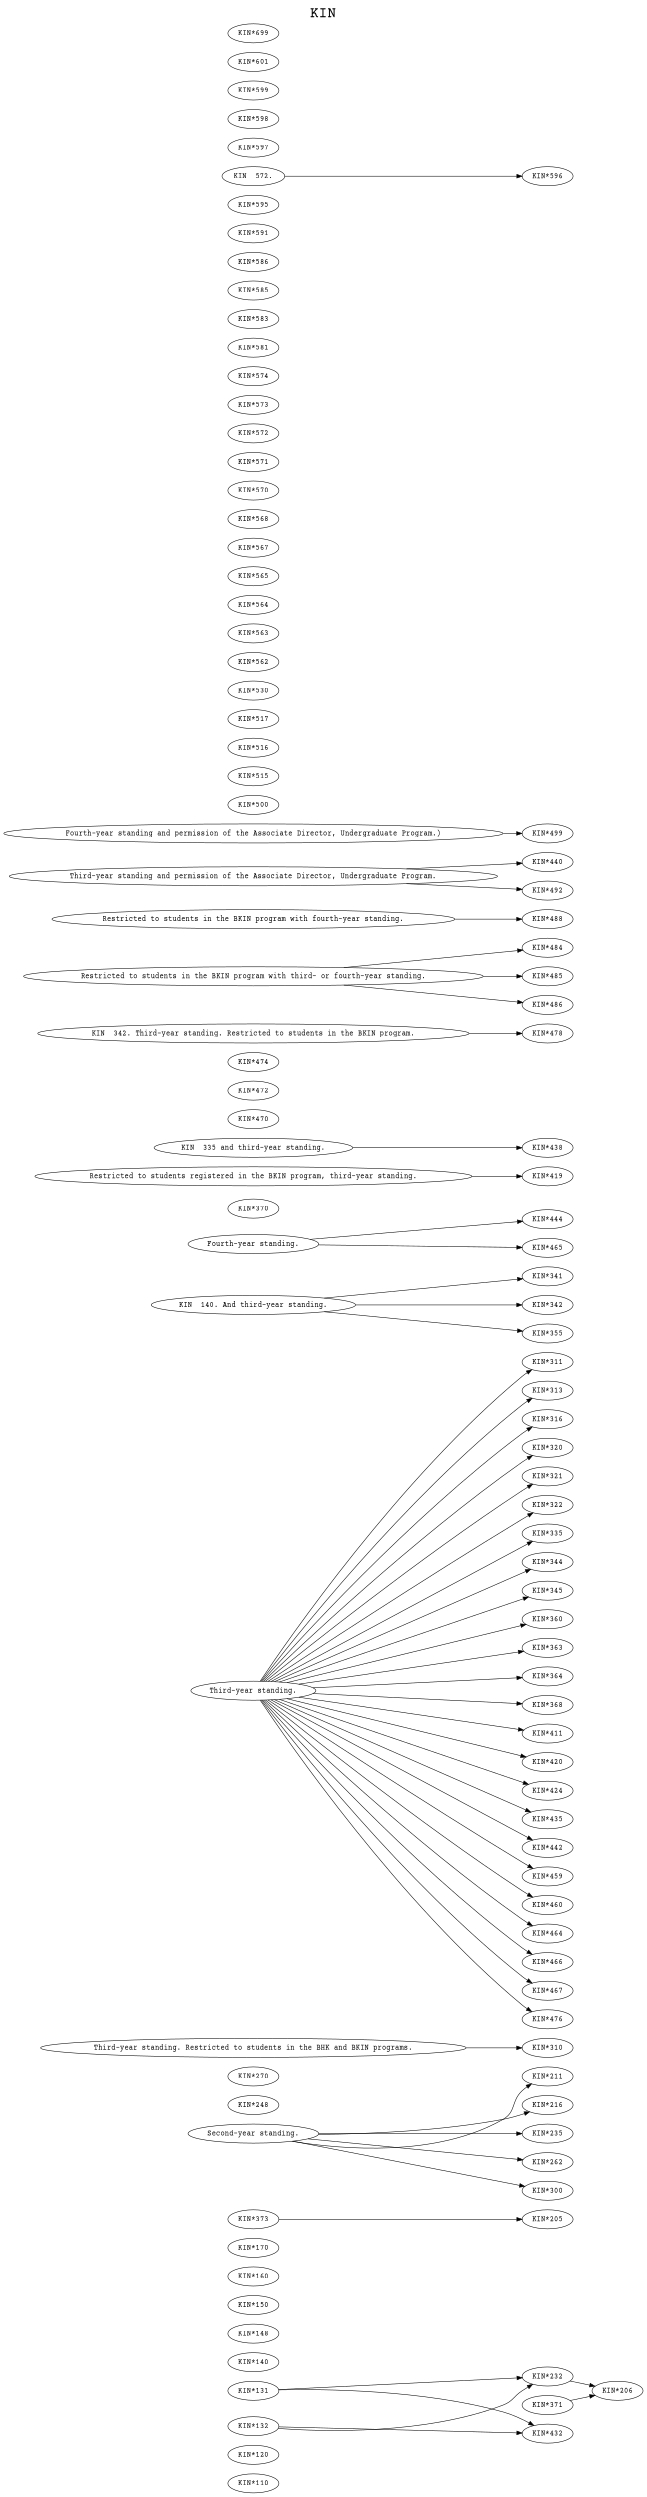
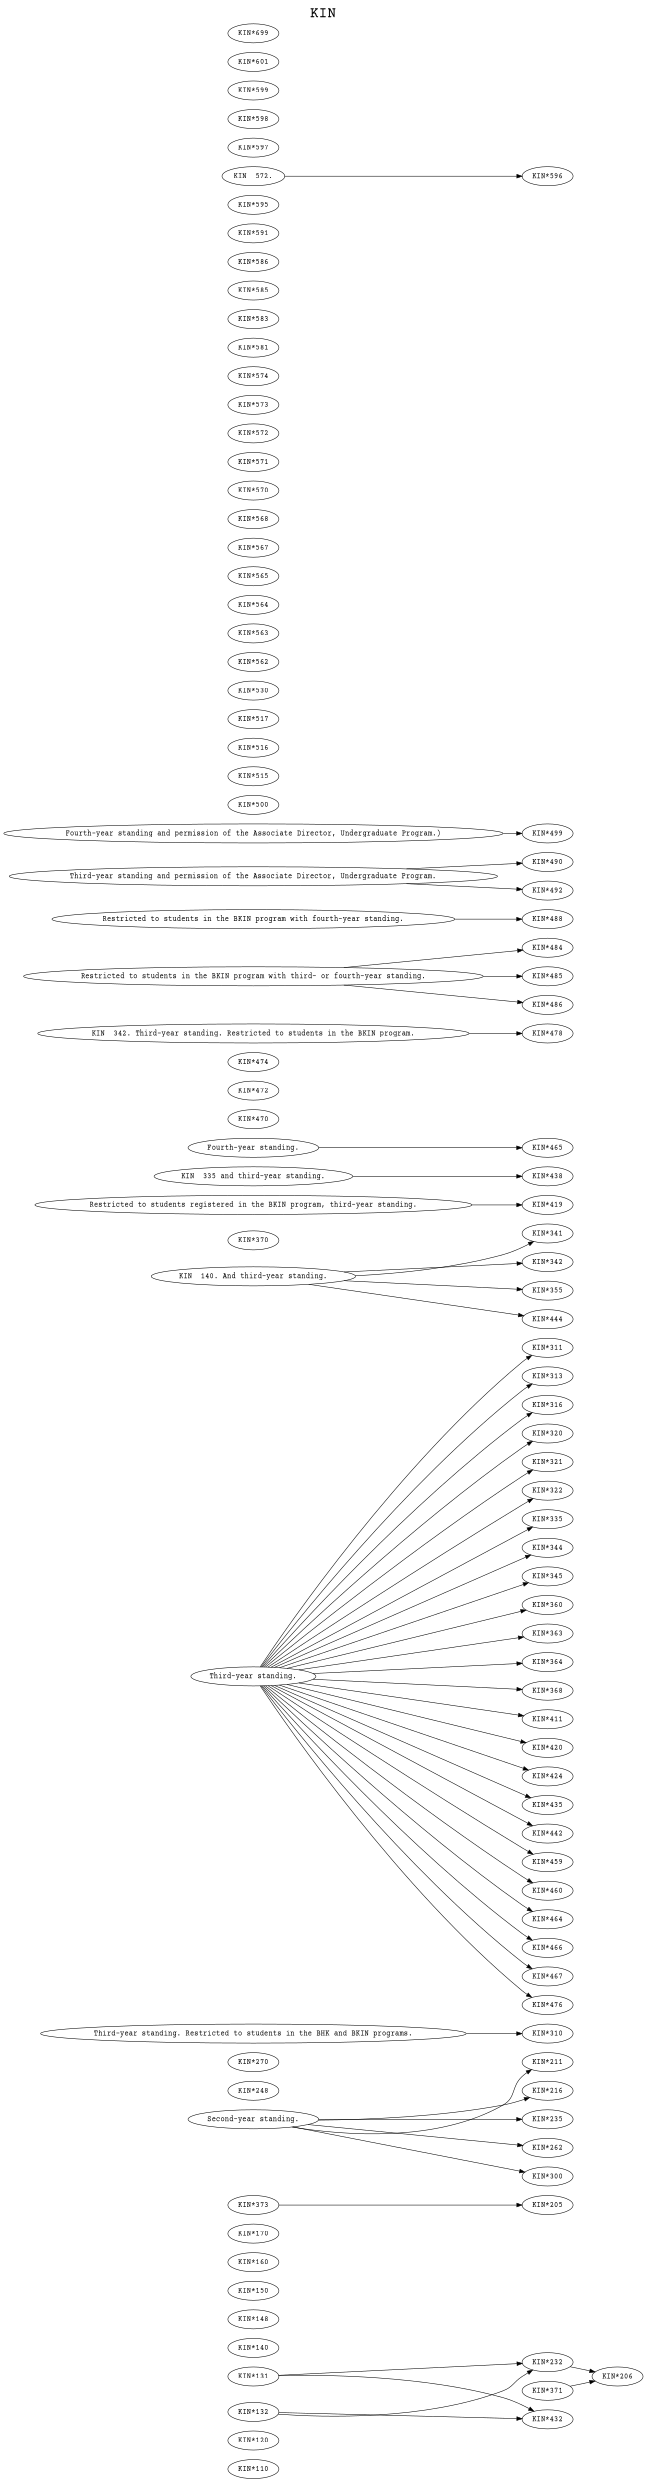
node "KIN*440": label "KIN*440" -> "KIN*490"
edge "Fourth-year standing." -> "KIN*444": now "KIN  140. And third-year standing." -> "KIN*444"
